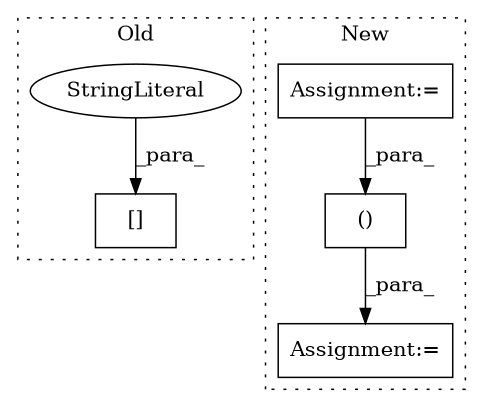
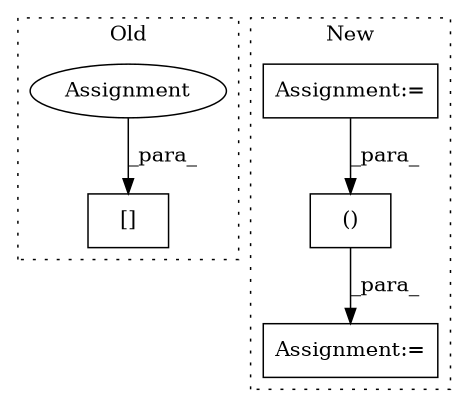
node "StringLiteral": label "StringLiteral" -> "Assignment"
